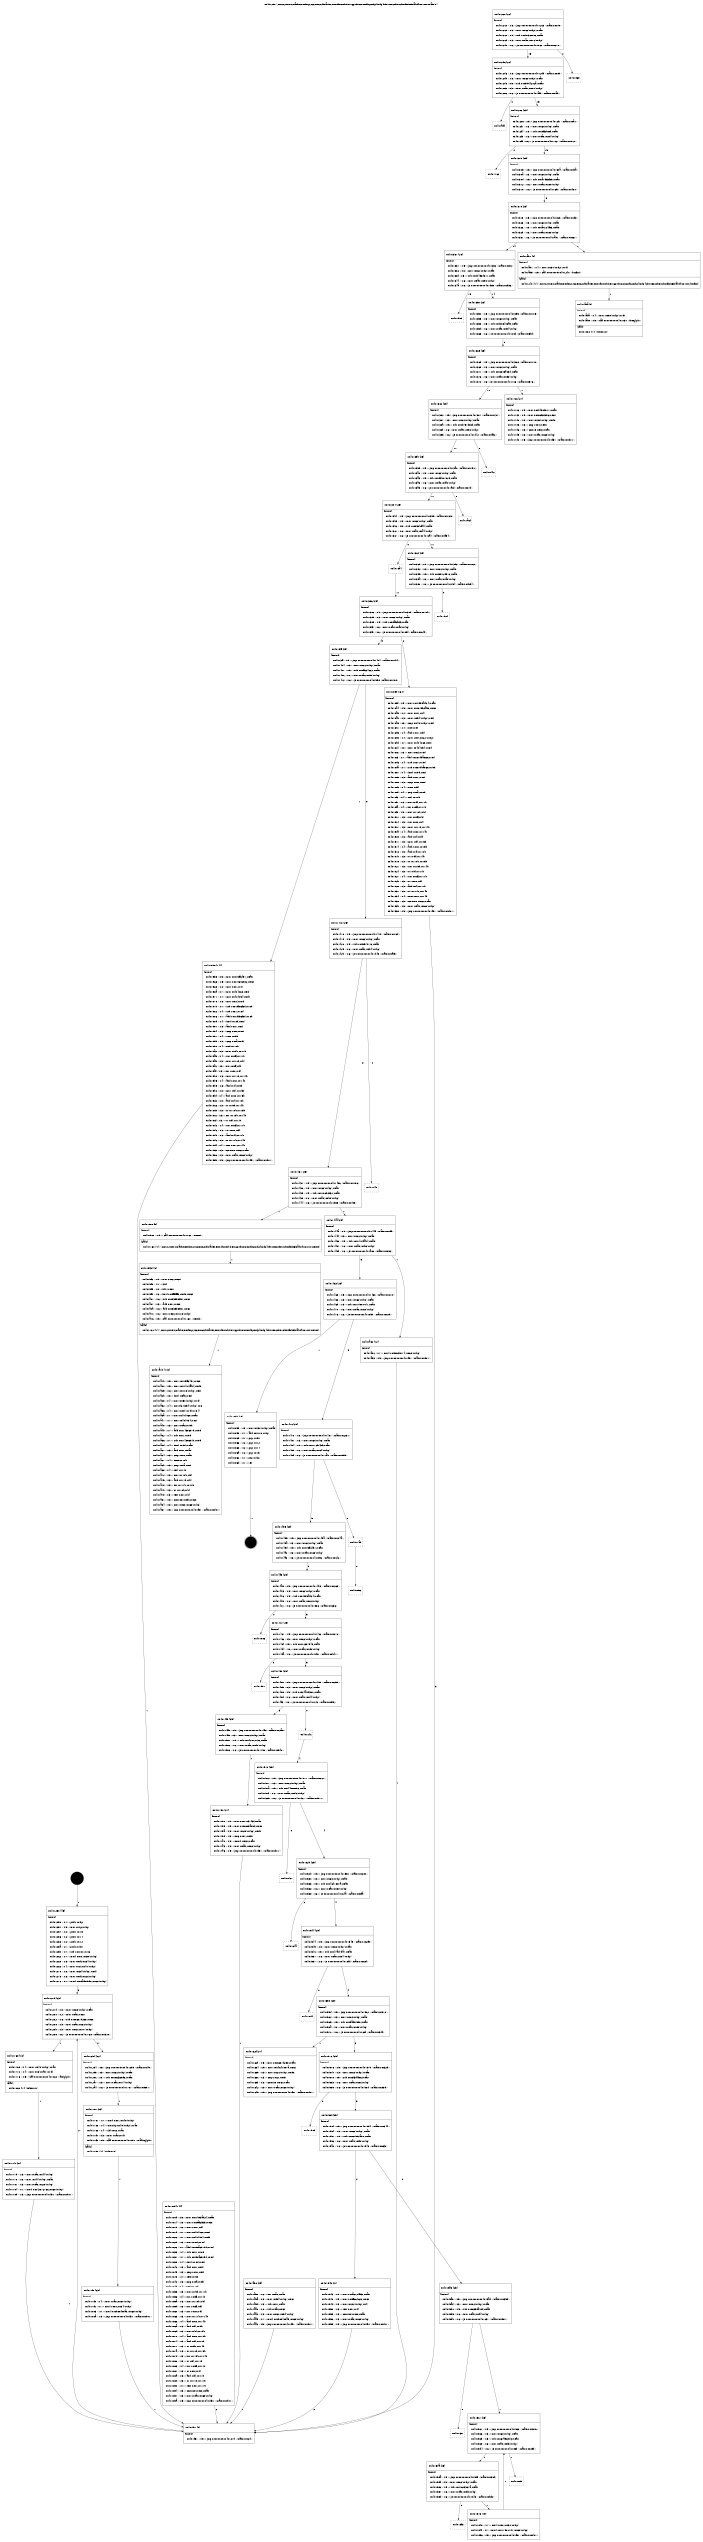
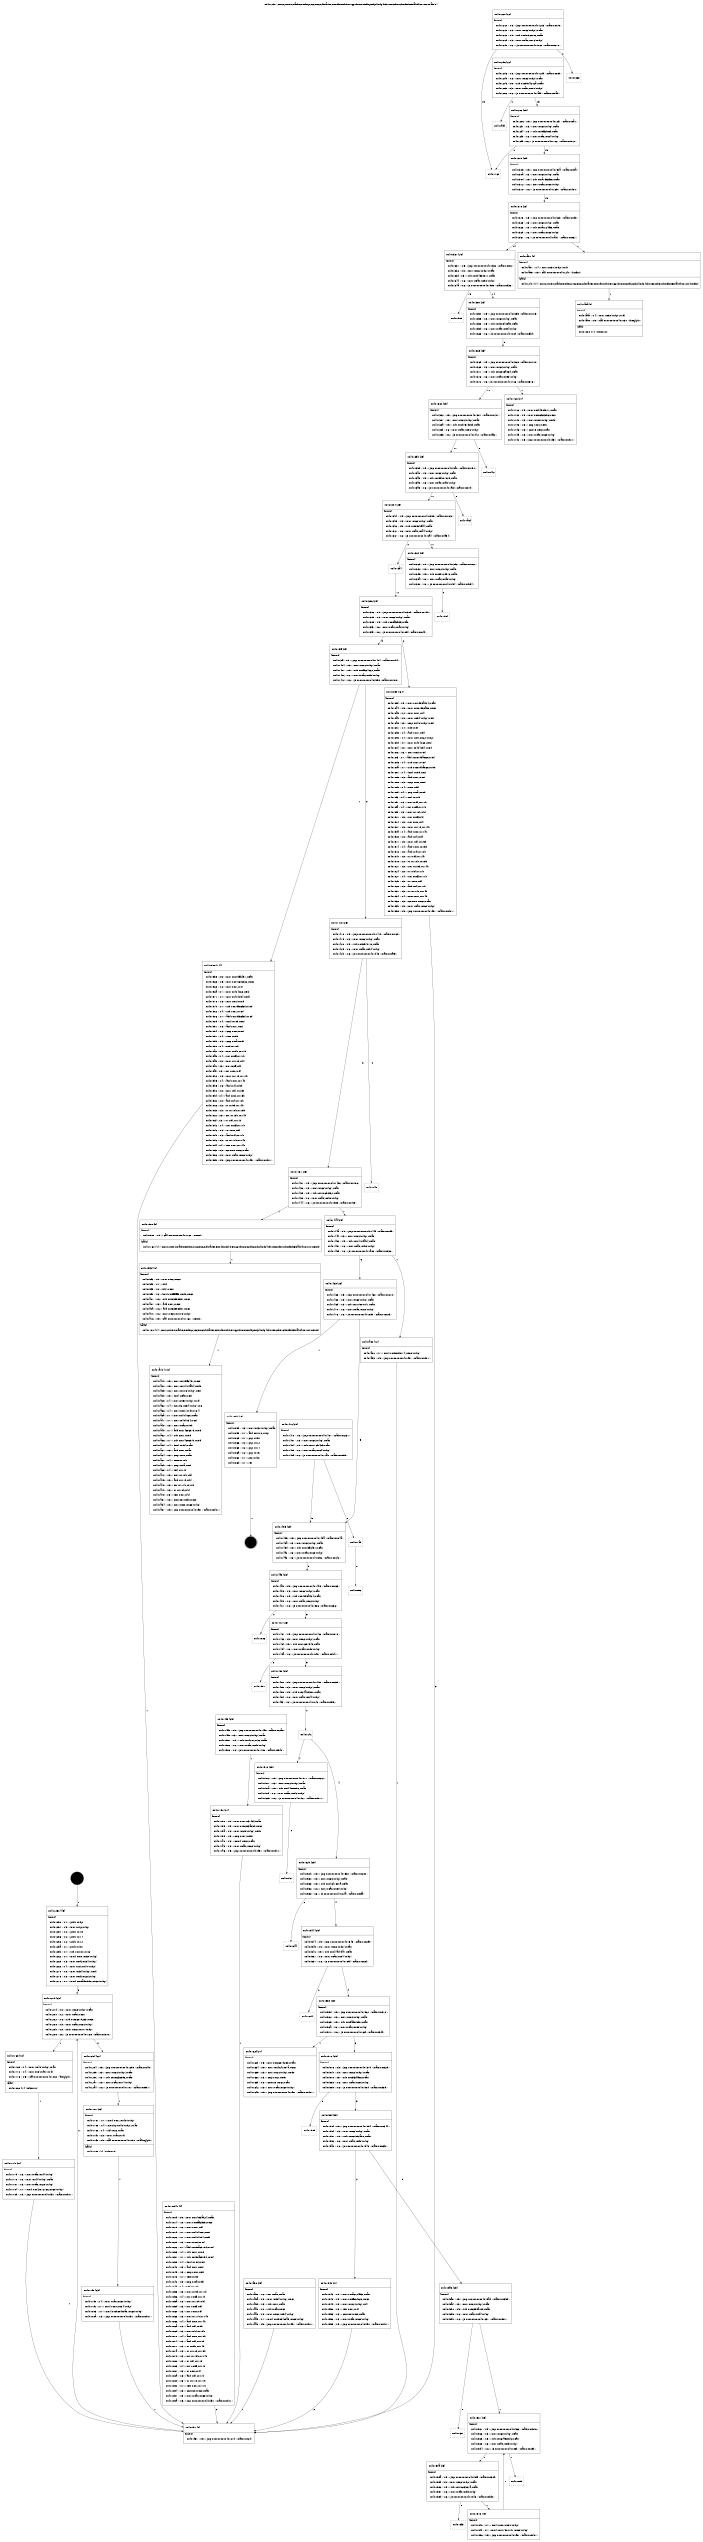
edge "0x4012c0 [22]" -> "0x4012d6 [22]": now "0x4012c0 [22]" -> "0x401762"
edge "0x401305 [25]" -> "0x40131e [25]": label " 9" -> " 15"
edge "0x401463 [25]" -> "0x40147c [25]": now "0x401463 [25]" -> "0x401495 [25]"
edge "0x4014e0 [25]" -> "0x4014f9 [25]": removed, label "5"
edge "0x401512 [25]" -> "0x40152b [25]": now "0x401c4c" -> "0x40152b [25]"
